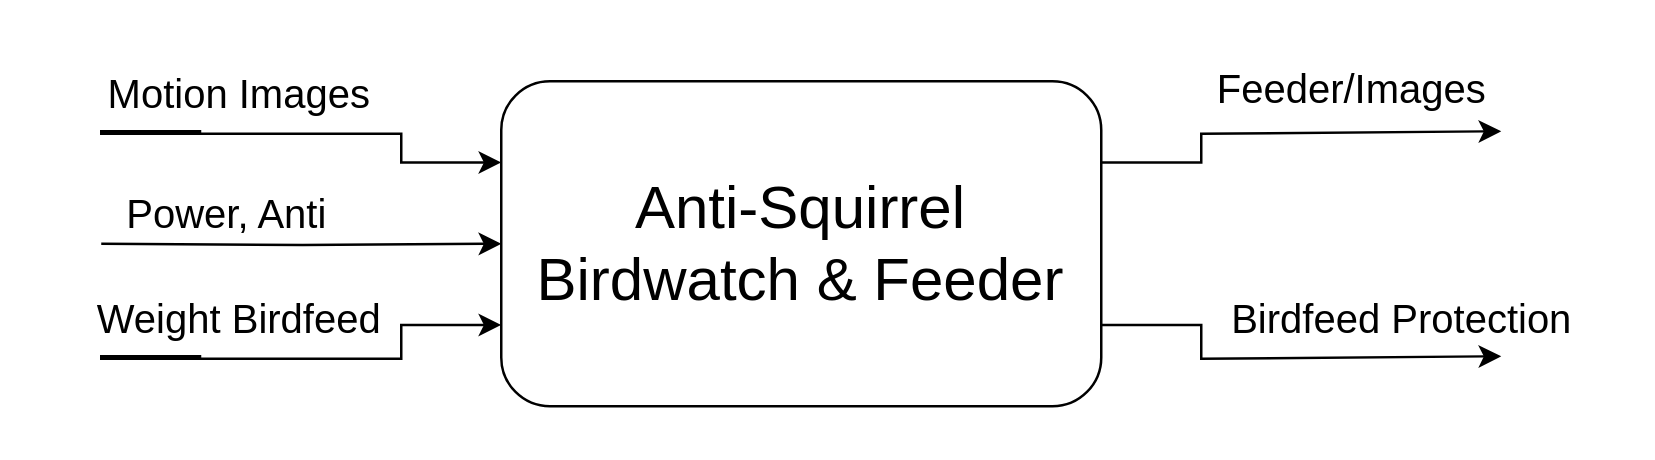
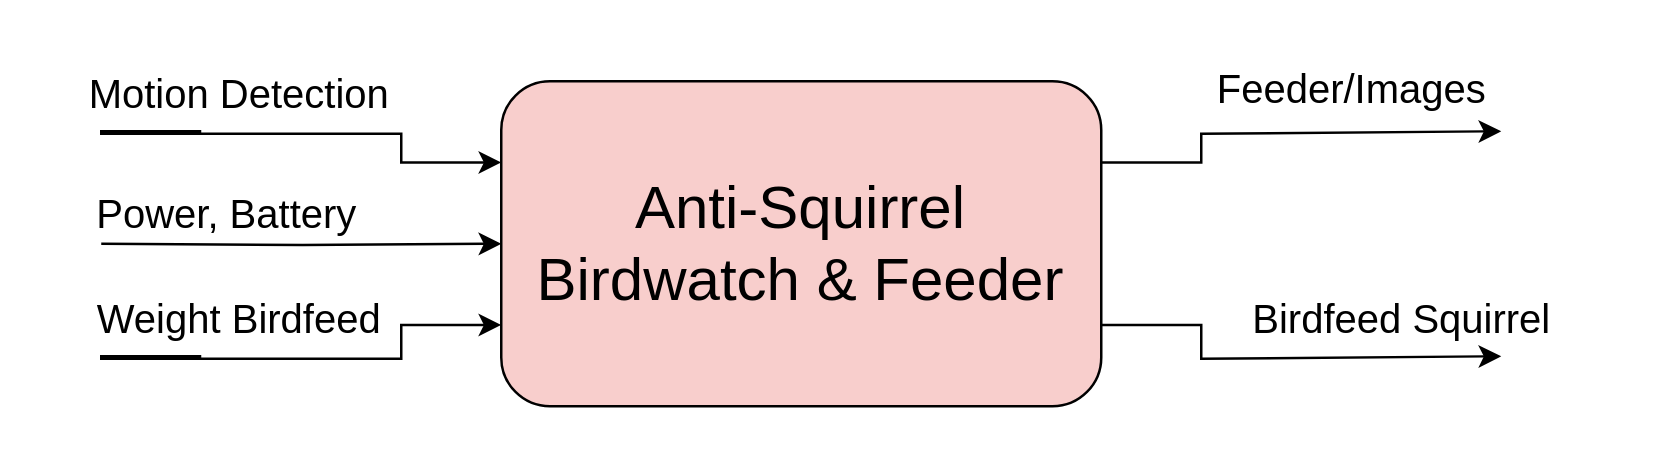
node "Motion Images": label "Motion Images" -> "Motion Detection"
node "Power, Anti": label "Power, Anti" -> "Power, Battery"
node "Anti-Squirrel Birdwatch & Feeder": fillcolor #ffffff -> #f8cecc
node "Birdfeed Protection": label "Birdfeed Protection" -> "Birdfeed Squirrel"
